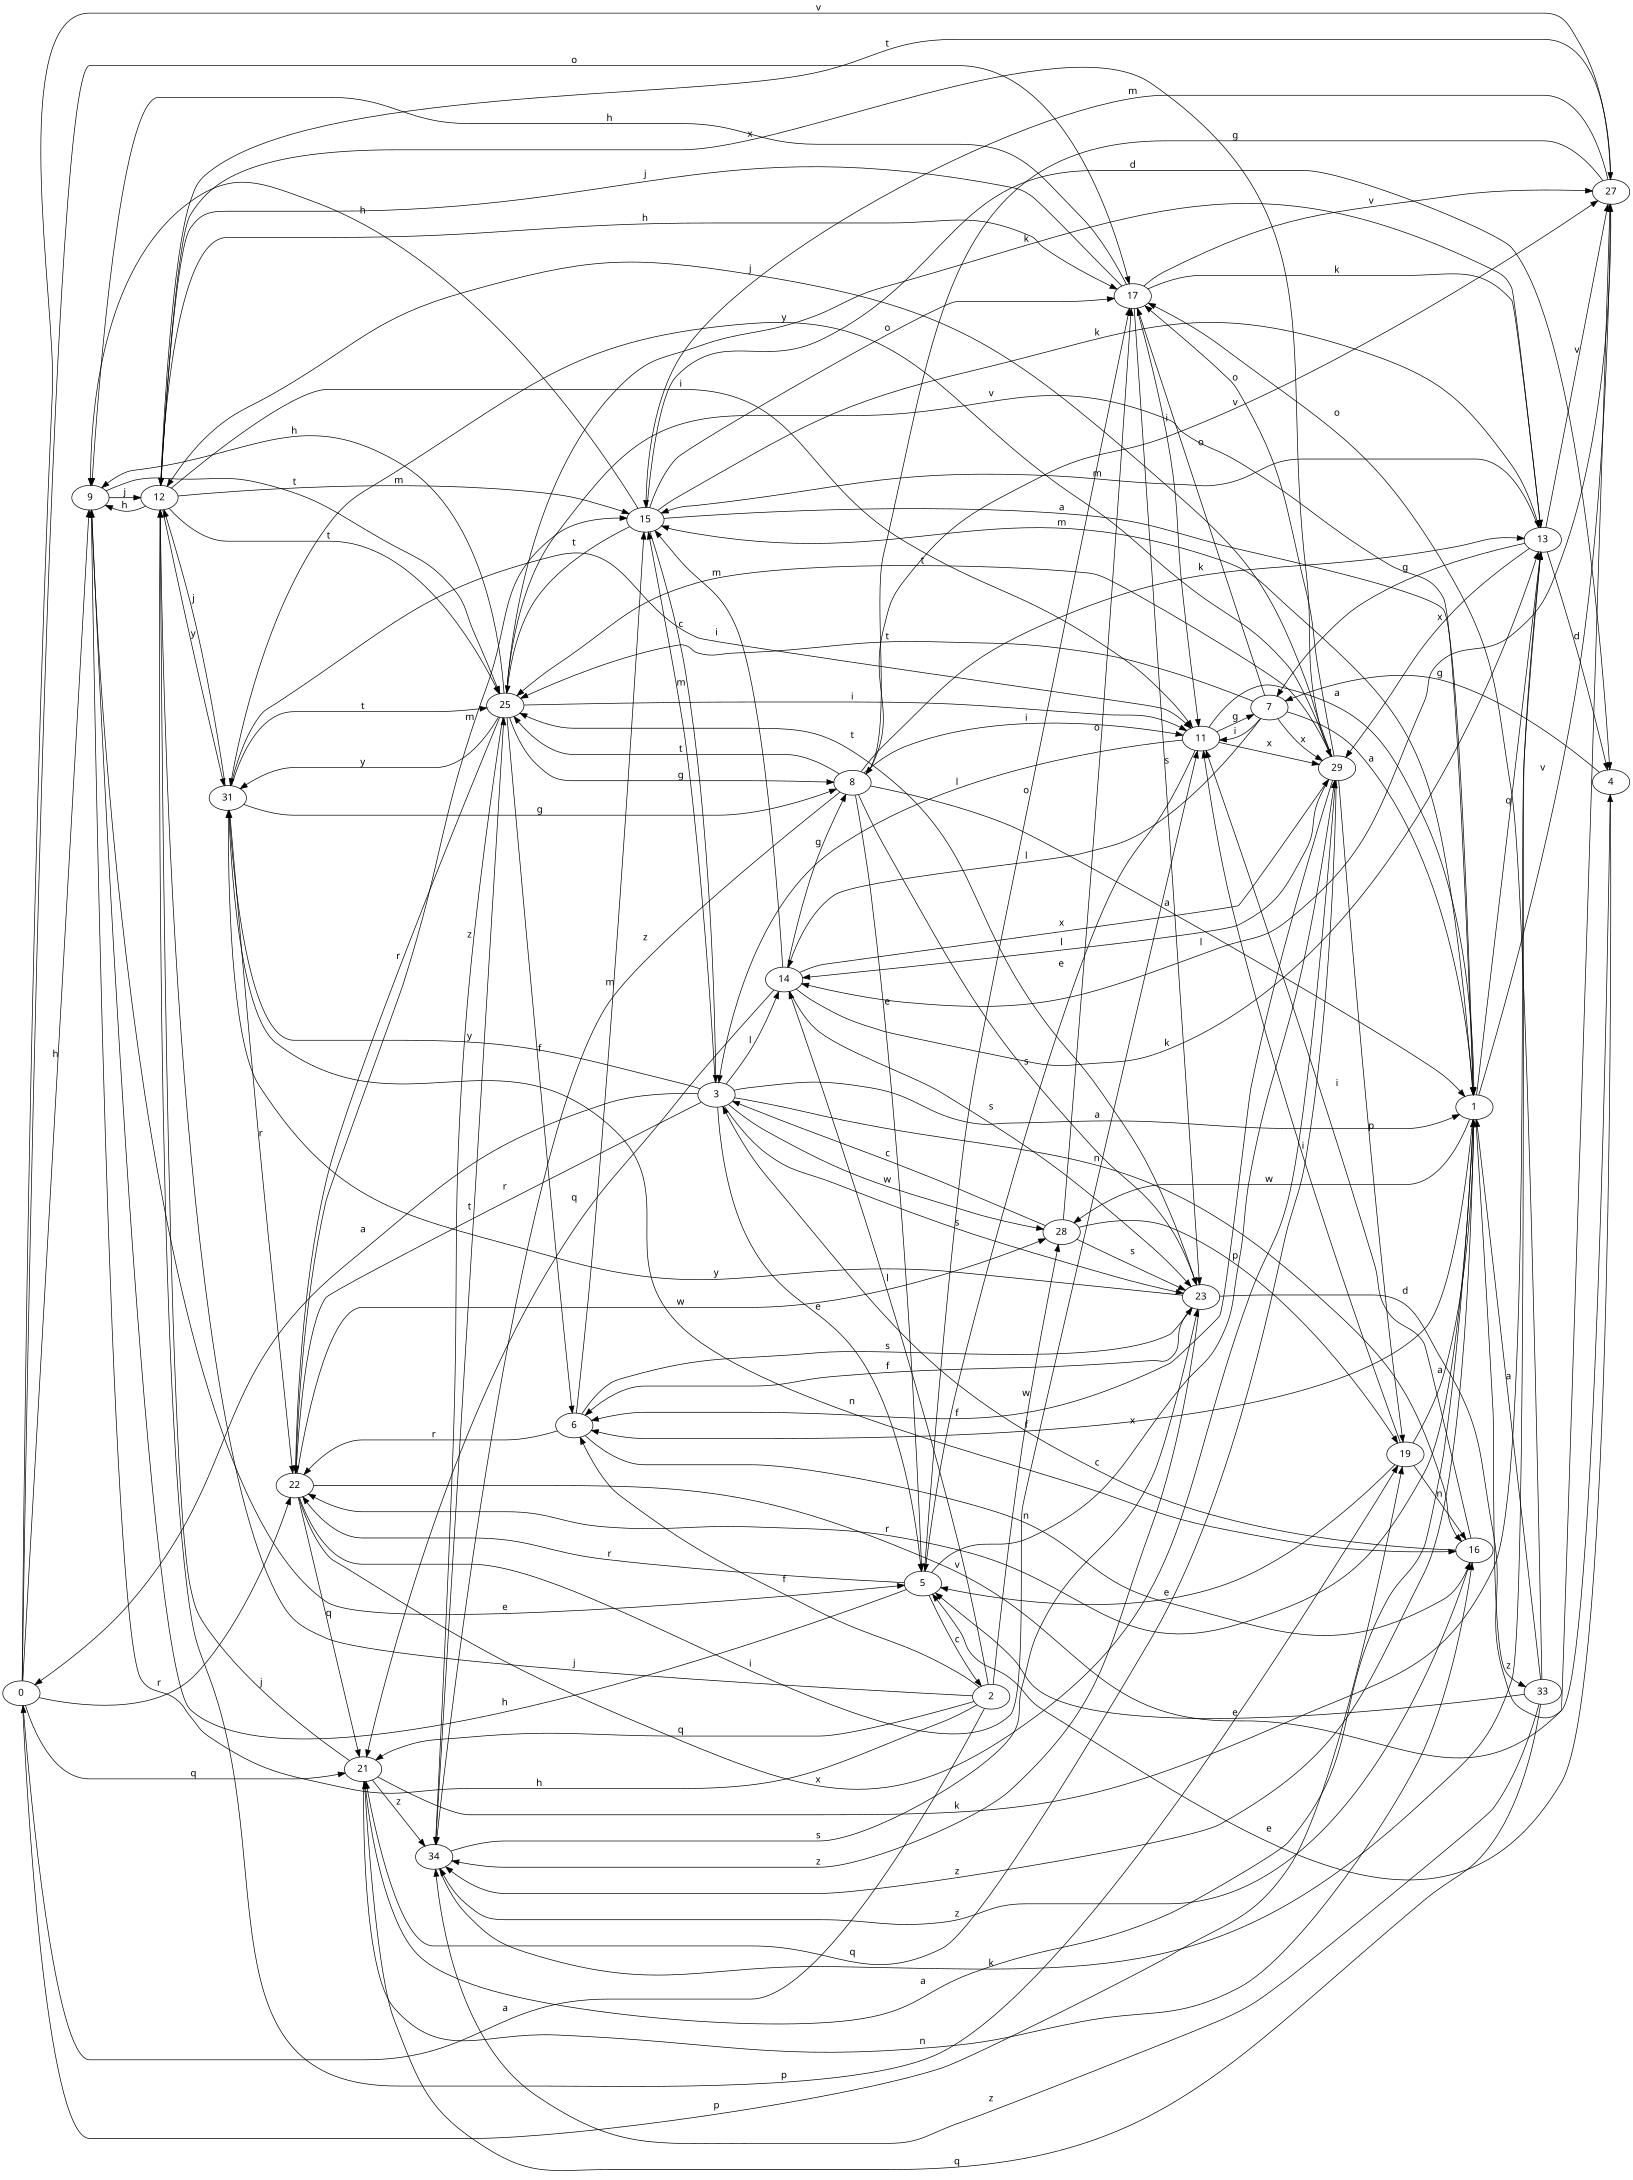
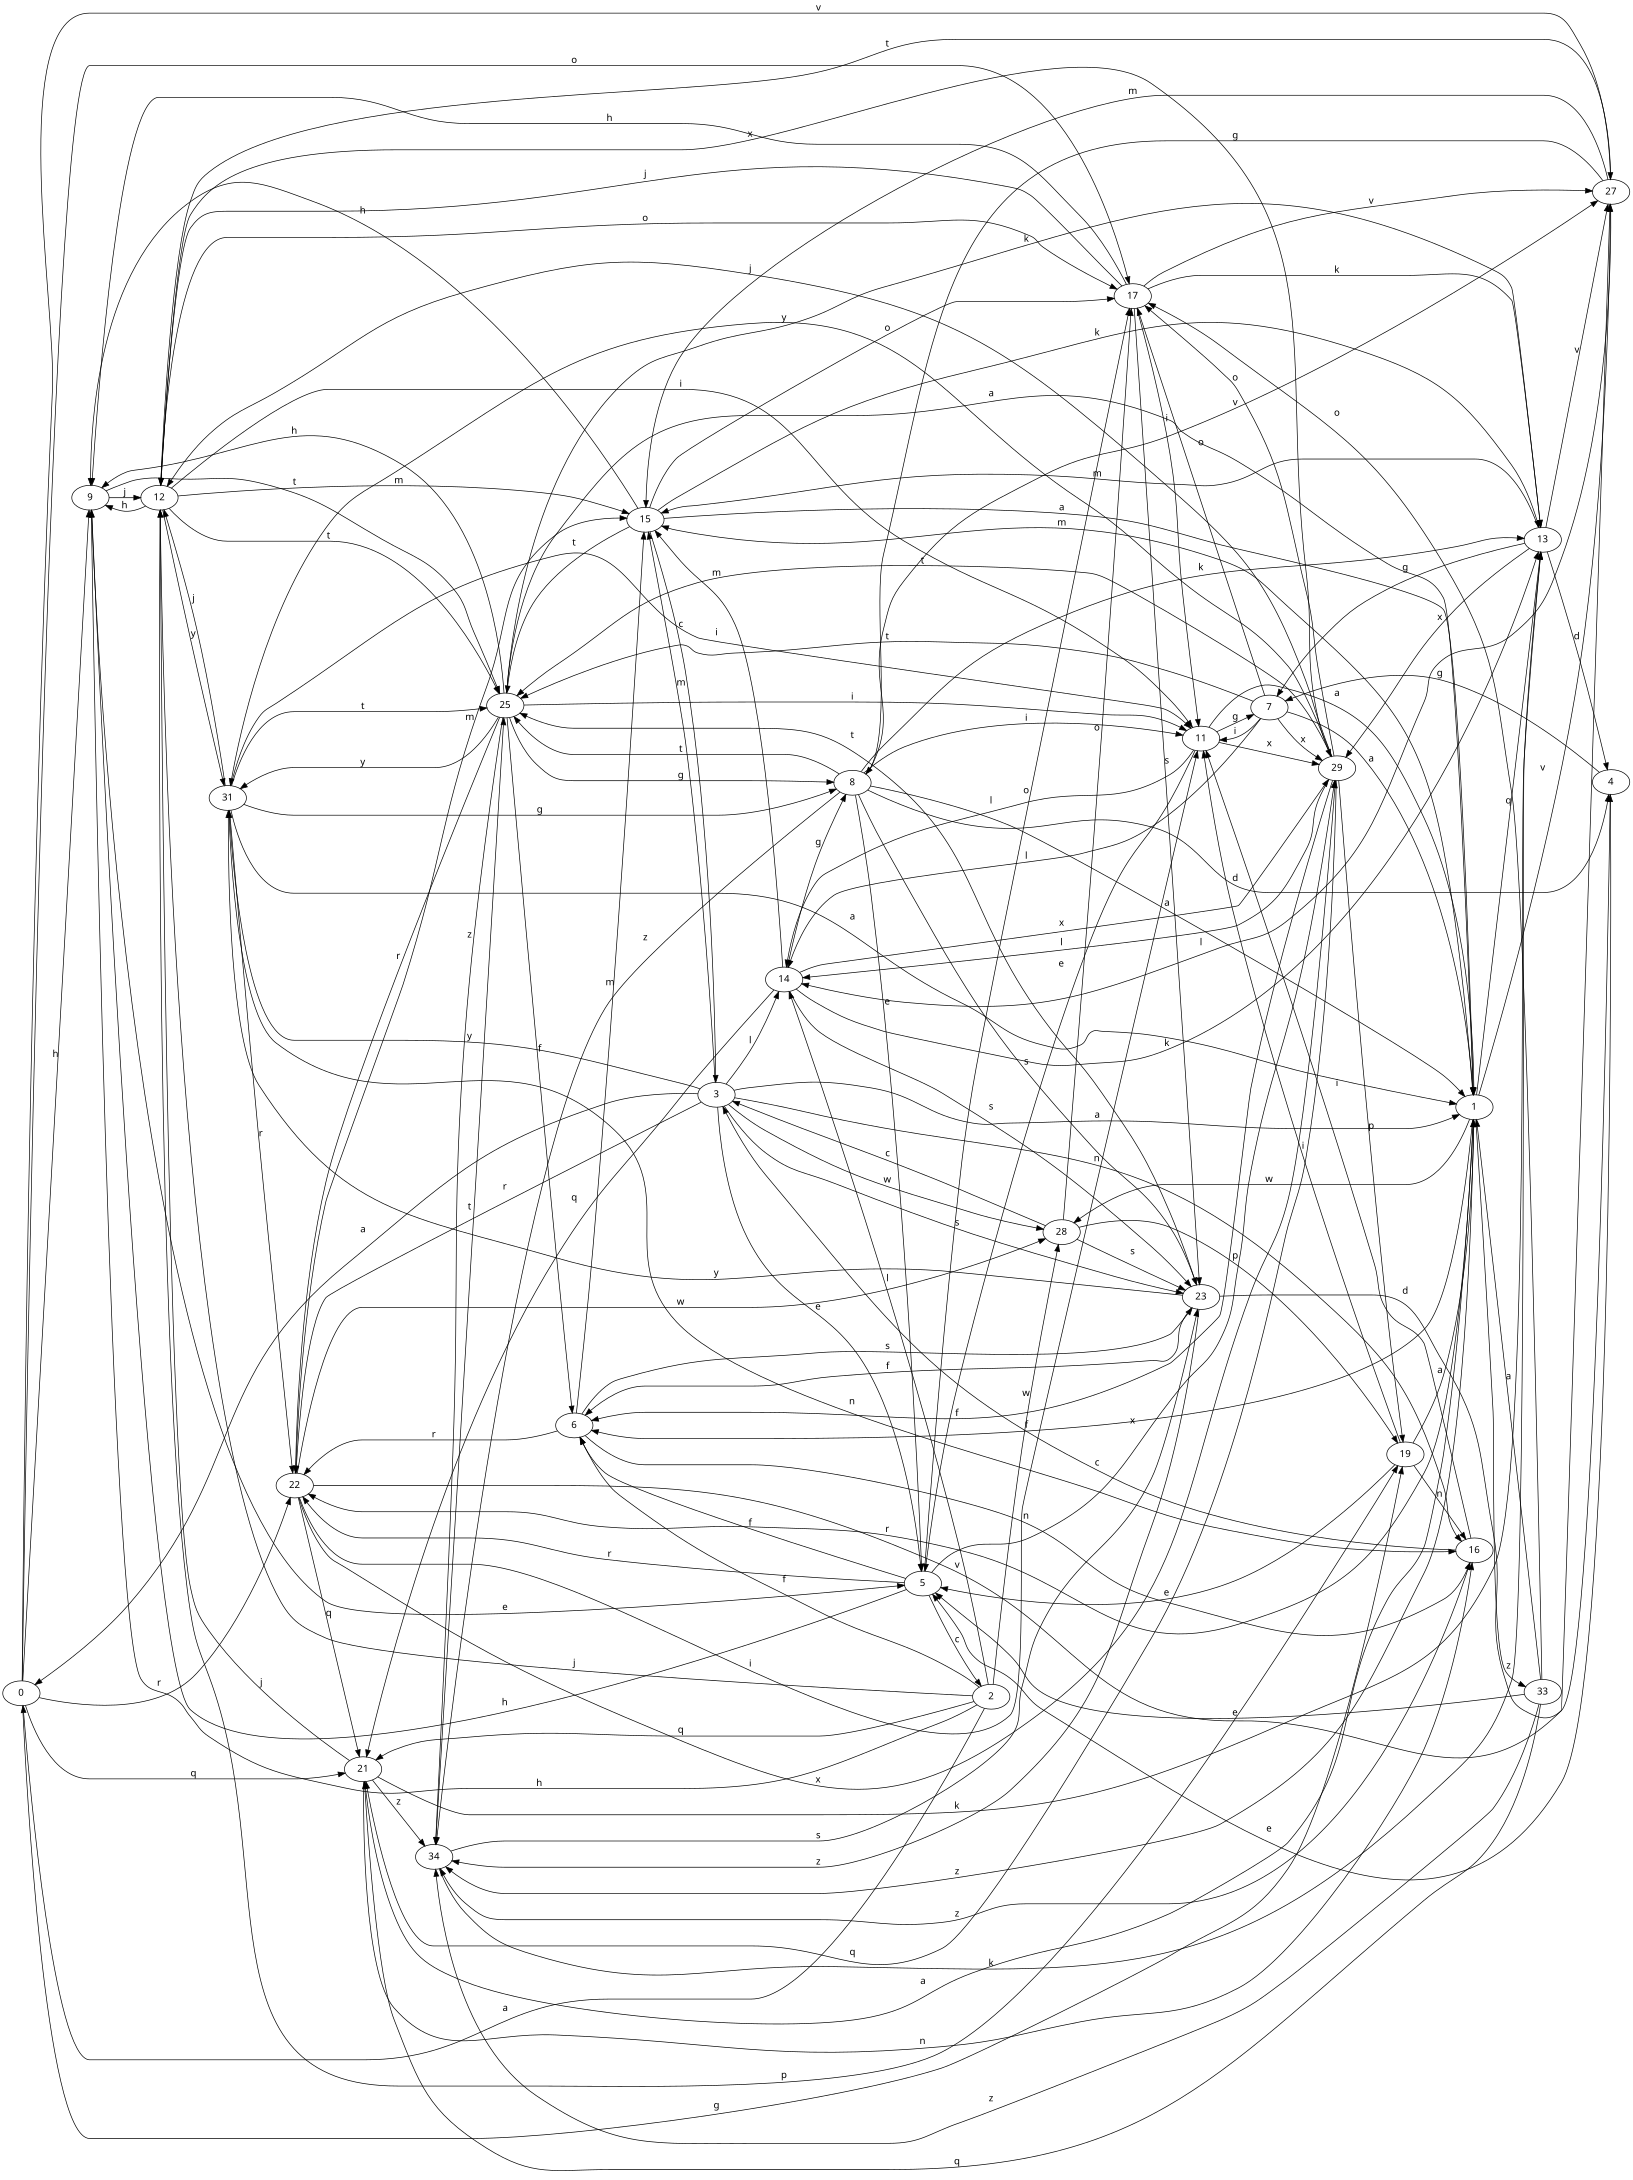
edge "15" -> "4": now "8" -> "4"
edge "12" -> "17": label "h" -> "o"
edge "25" -> "1": label "v" -> "a"
edge "11" -> "3": now "11" -> "14"
edge "31" -> "1": added, label "a"
edge "5" -> "6": added, label "f"
edge "0" -> "19": label "p" -> "g"
